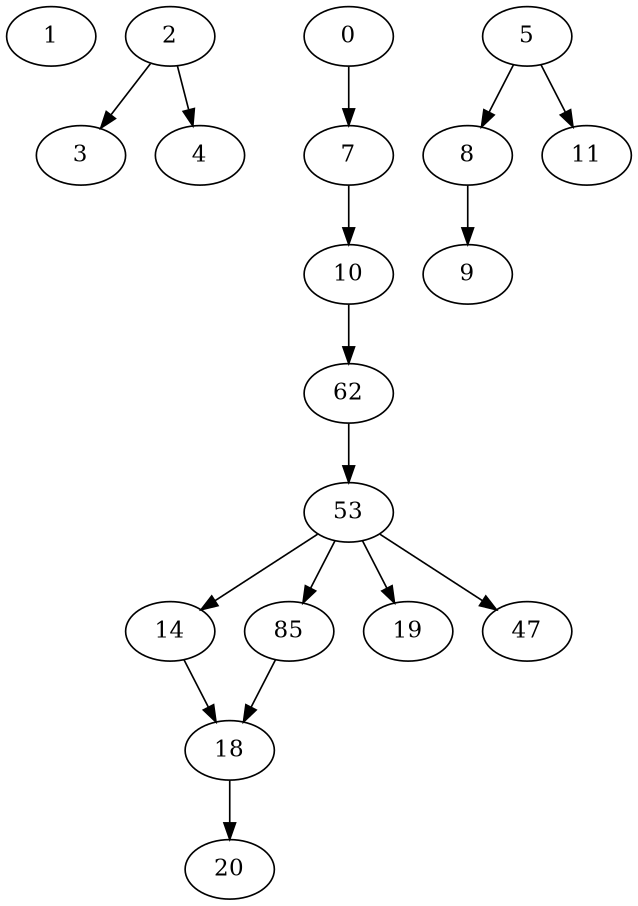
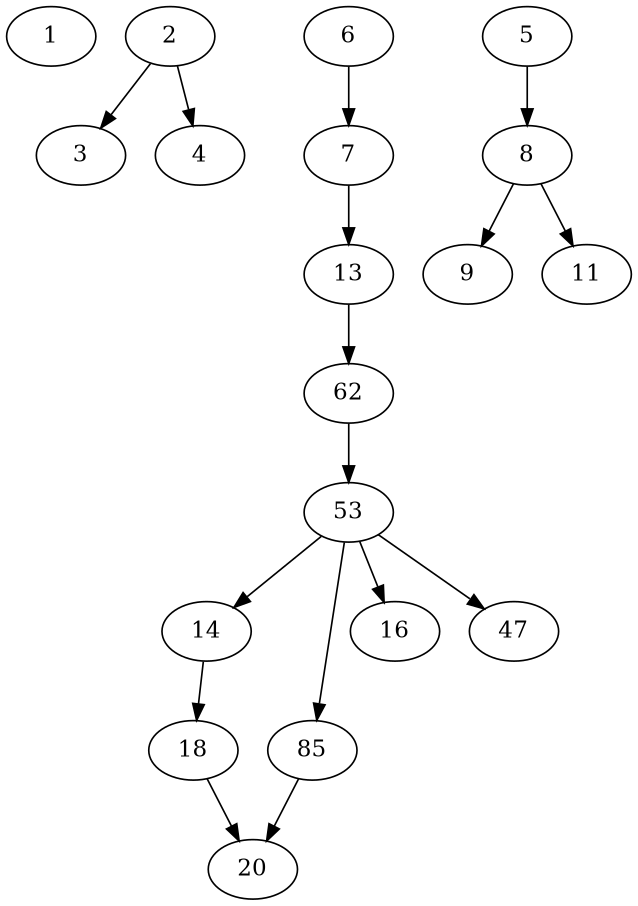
node "0": label "0" -> "6"
edge "5" -> "11": now "8" -> "11"
node "10": label "10" -> "13"
node "19": label "19" -> "16"
edge "85" -> "18": now "85" -> "20"
